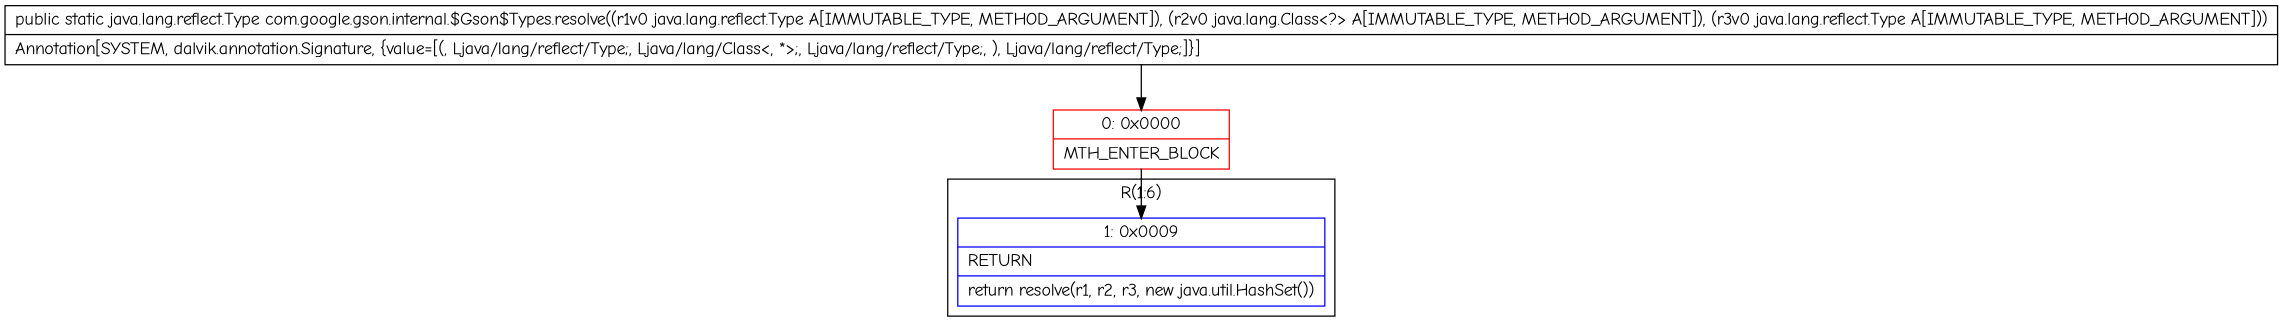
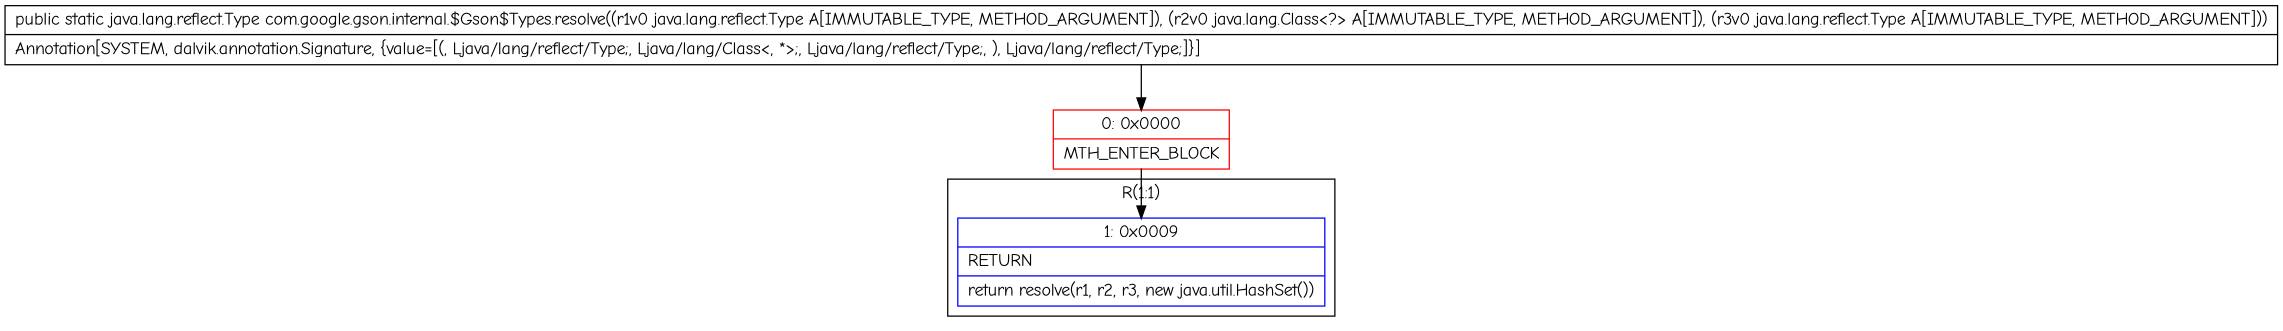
cluster "R(1:6)": label "R(1:6)" -> "R(1:1)"
